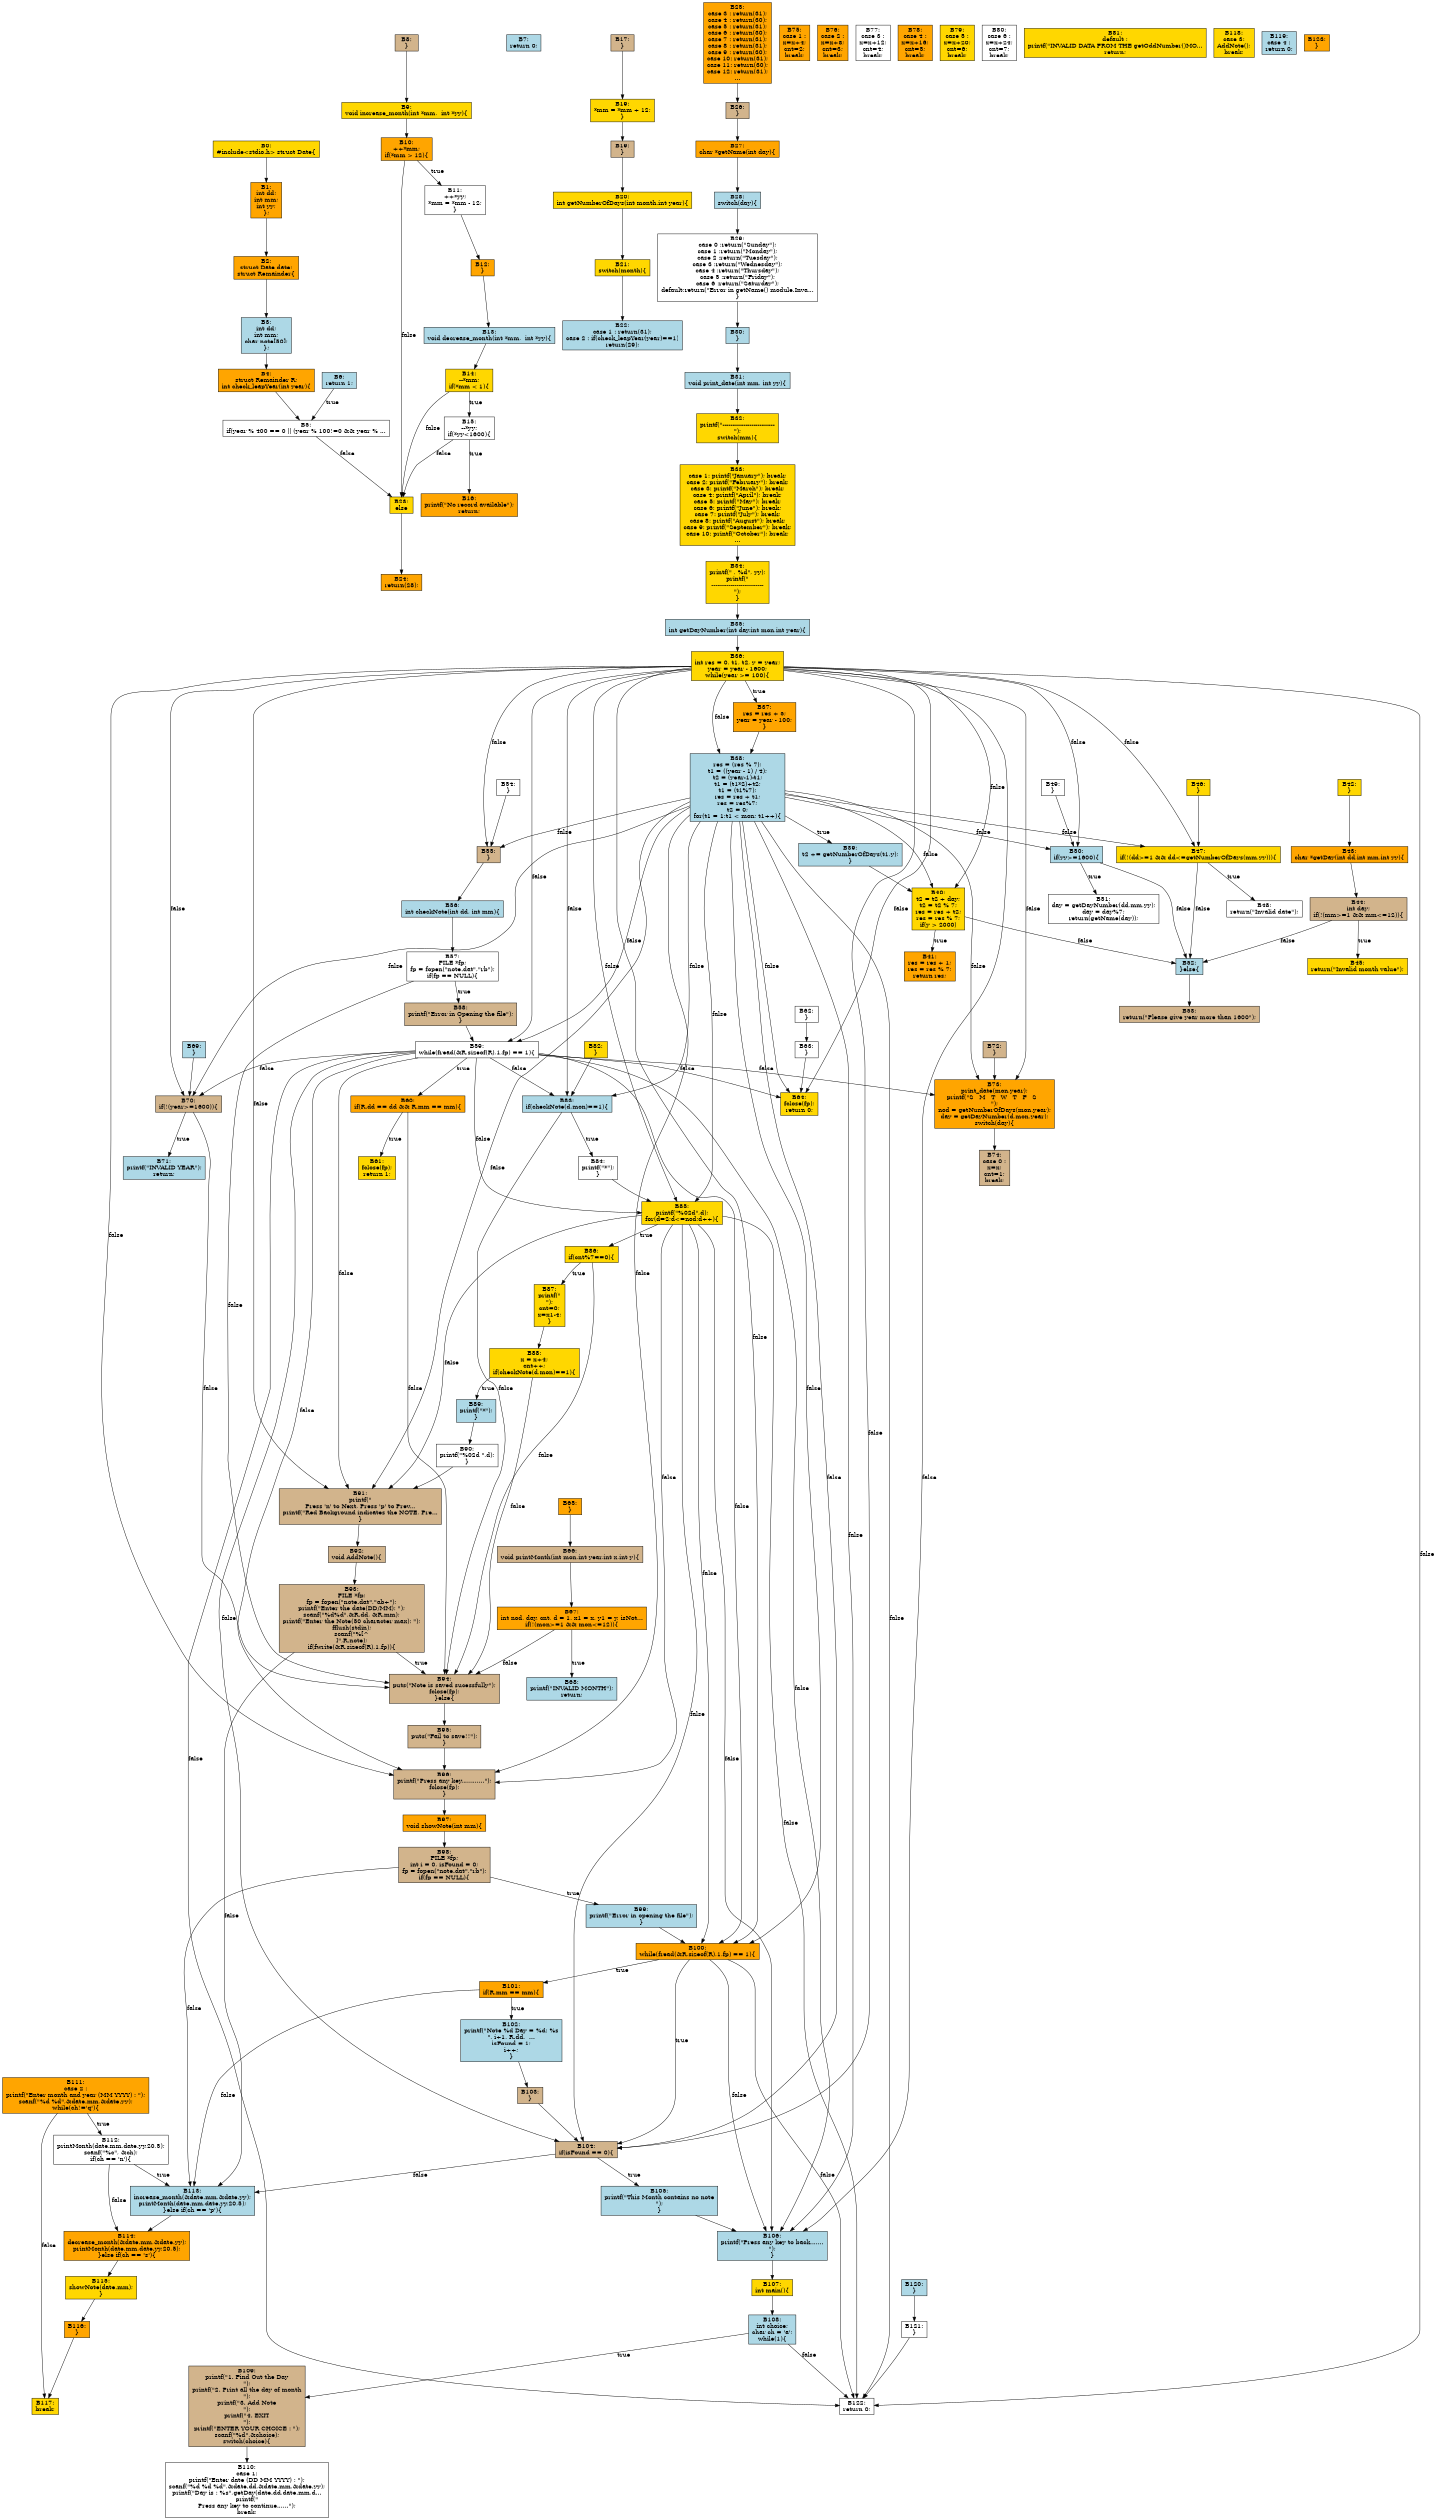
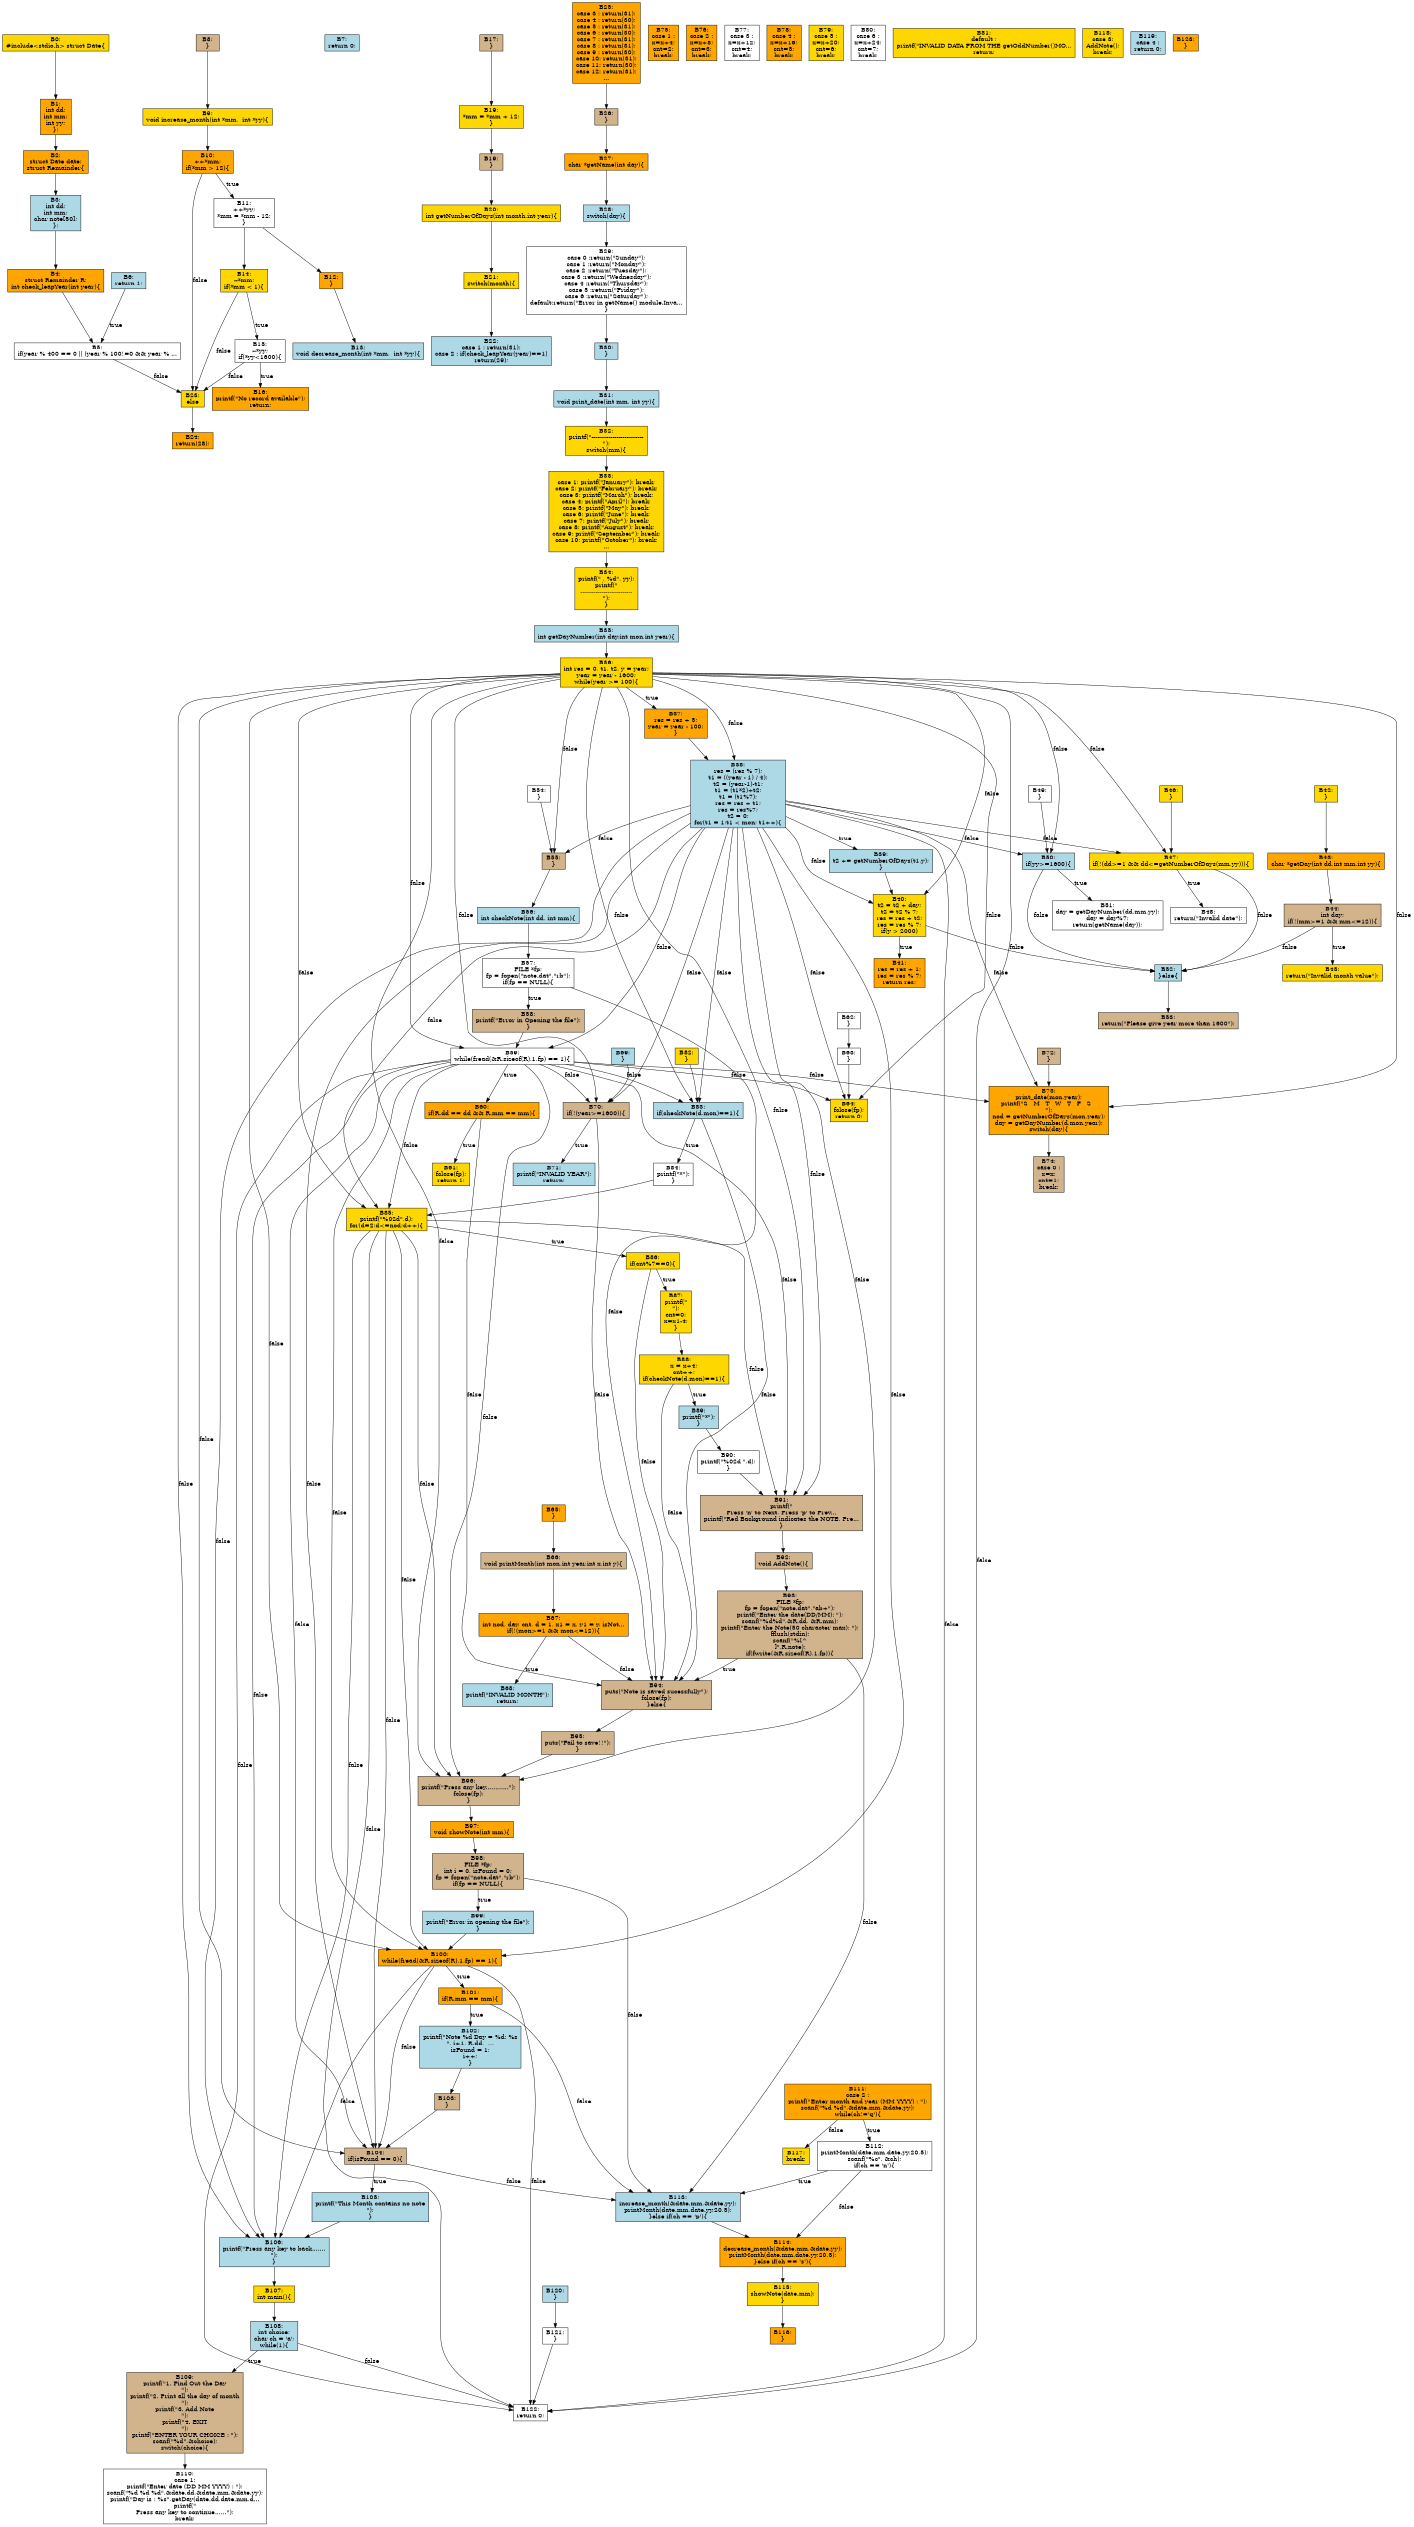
edge "B13: void decrease_month(int *mm,  int *yy){" -> "B14: --*mm; if(*mm < 1){": now "B11: ++*yy; *mm = *mm - 12; }" -> "B14: --*mm; if(*mm < 1){"
edge "B100: while(fread(&R,sizeof(R),1,fp) == 1){" -> "B104: if(isFound == 0){": label "true" -> "false"
edge "B116: }" -> "B117: break;": removed
